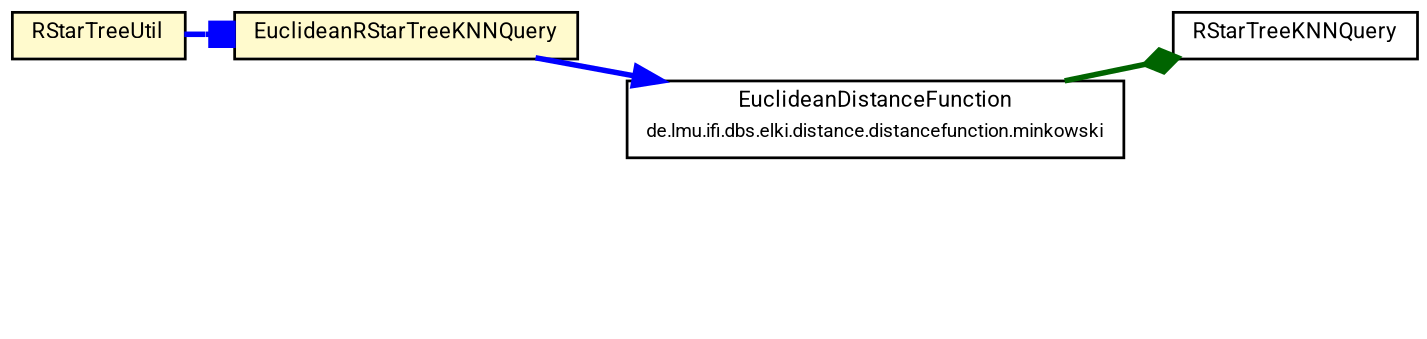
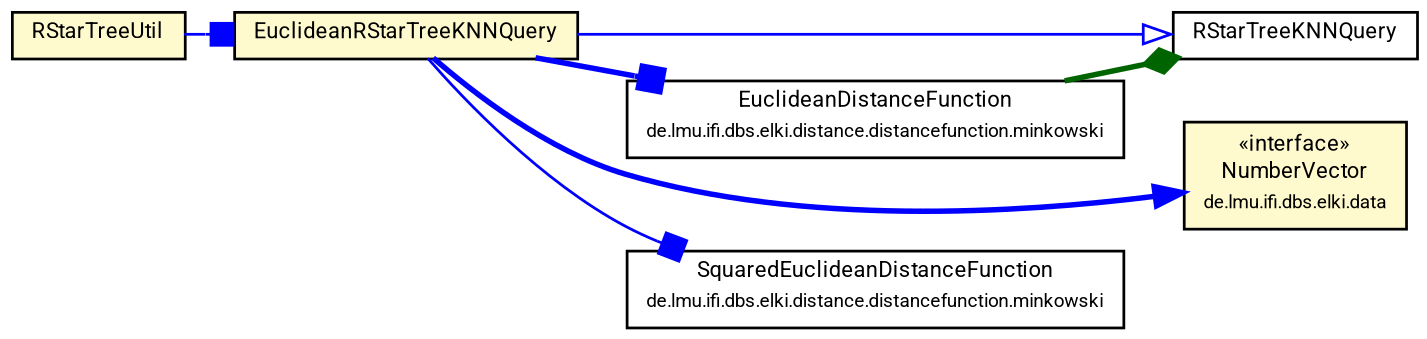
edge "RStarTreeUtil" -> "EuclideanRStarTreeKNNQuery": style bold -> solid
edge "EuclideanRStarTreeKNNQuery" -> "RStarTreeKNNQuery": added
edge "EuclideanRStarTreeKNNQuery" -> "EuclideanDistanceFunction": arrowhead normal -> box
node "NumberVector": added
node "SquaredEuclideanDistanceFunction": added
